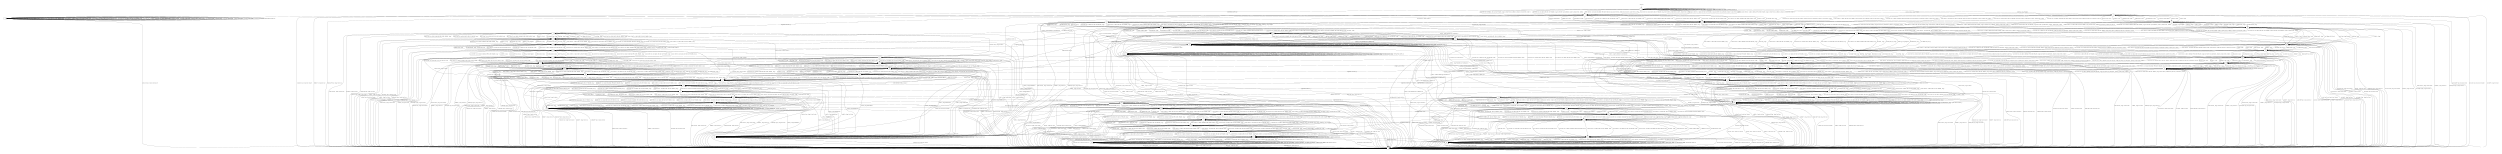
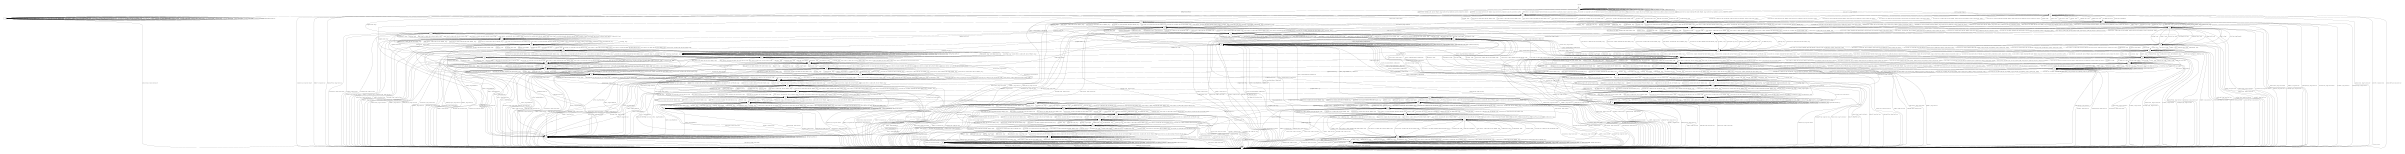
edge "s33" -> "s14": now "s33" -> "s15"
